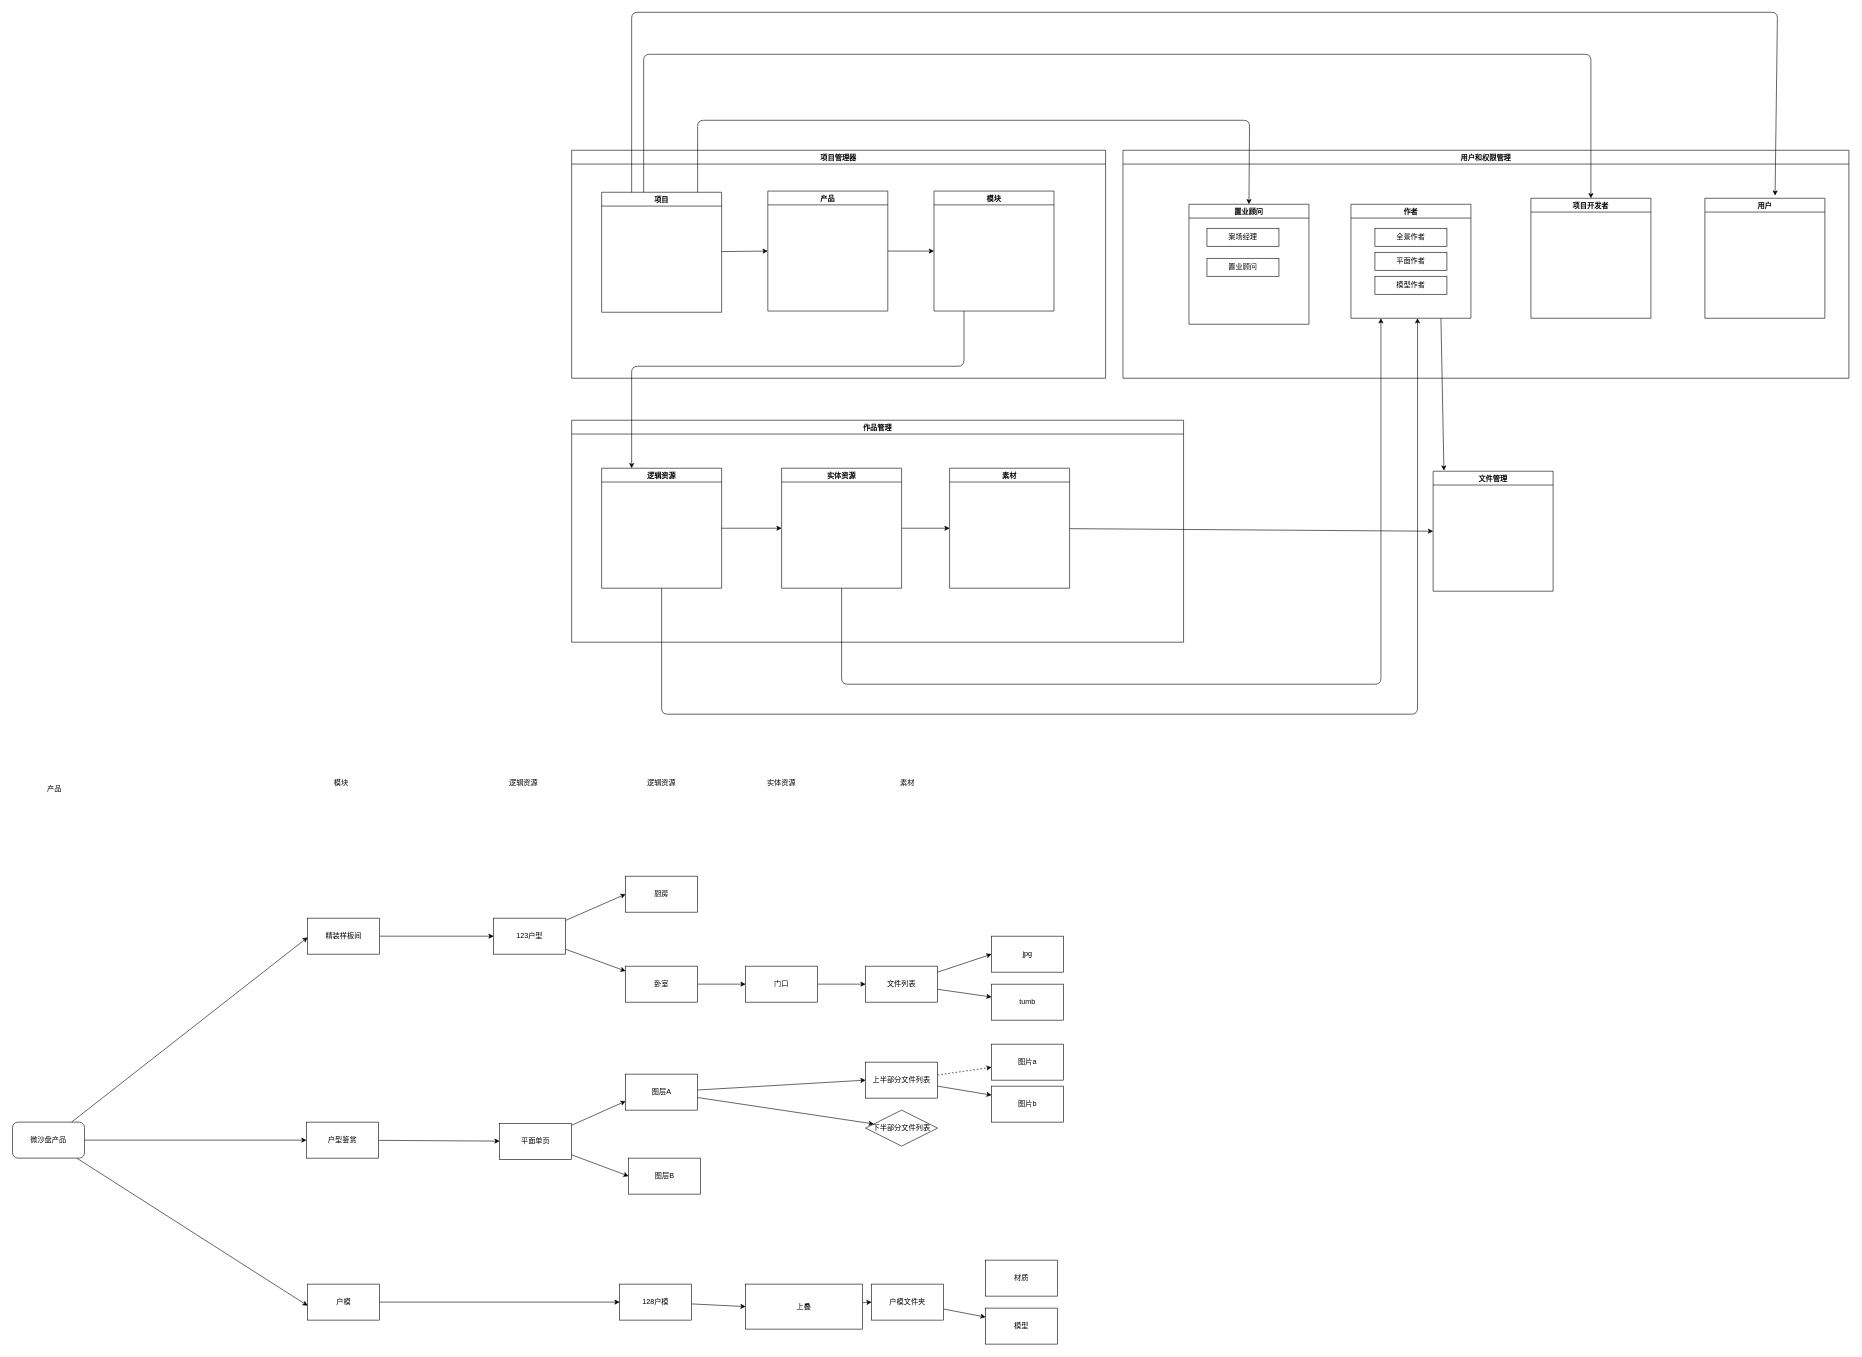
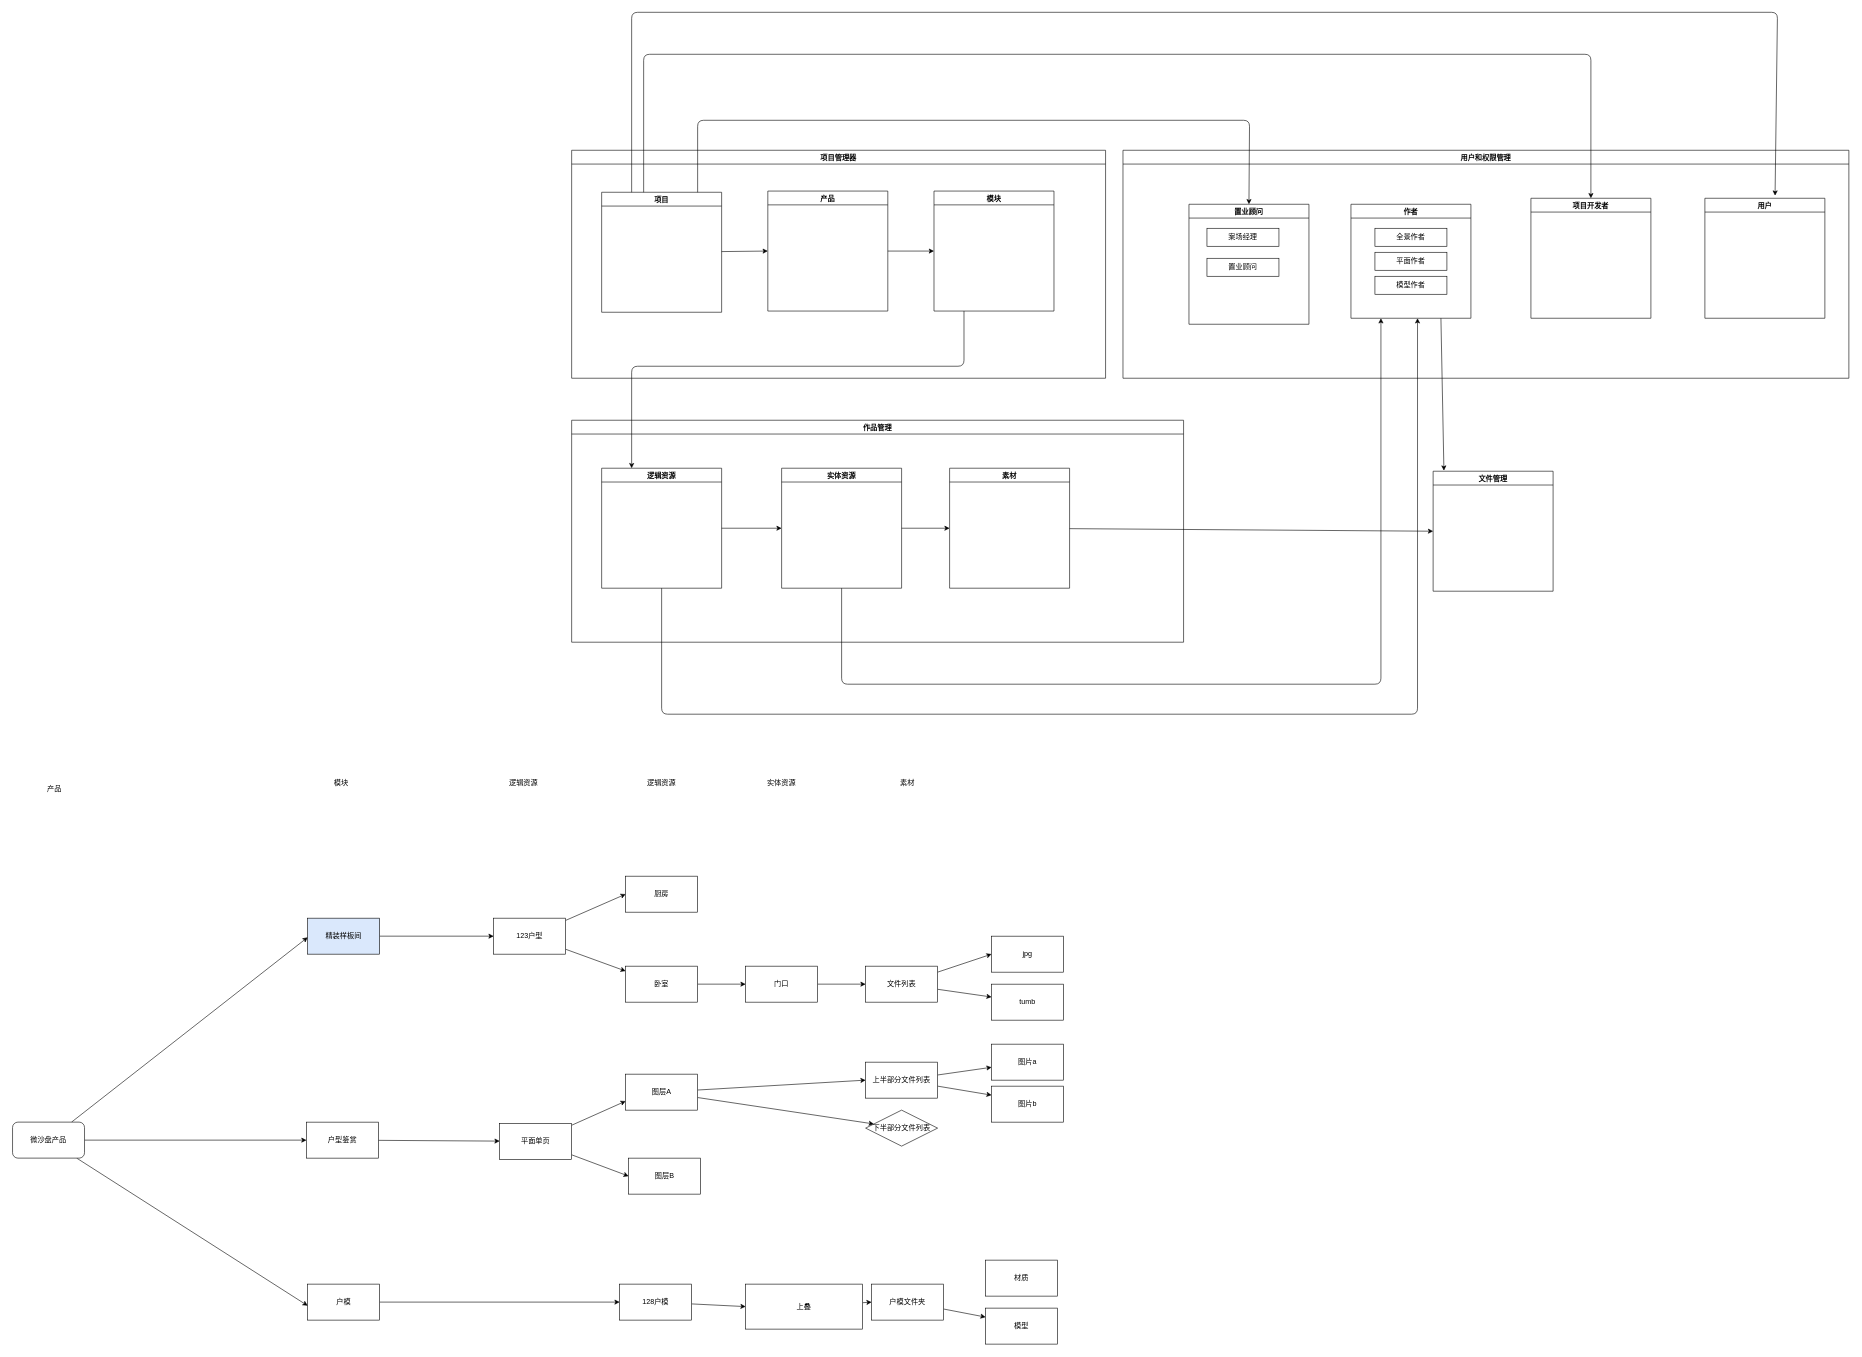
node "精装样板间": fillcolor #ffffff -> #dae8fc
edge "上半部分文件列表" -> "图片a": style dashed -> solid
